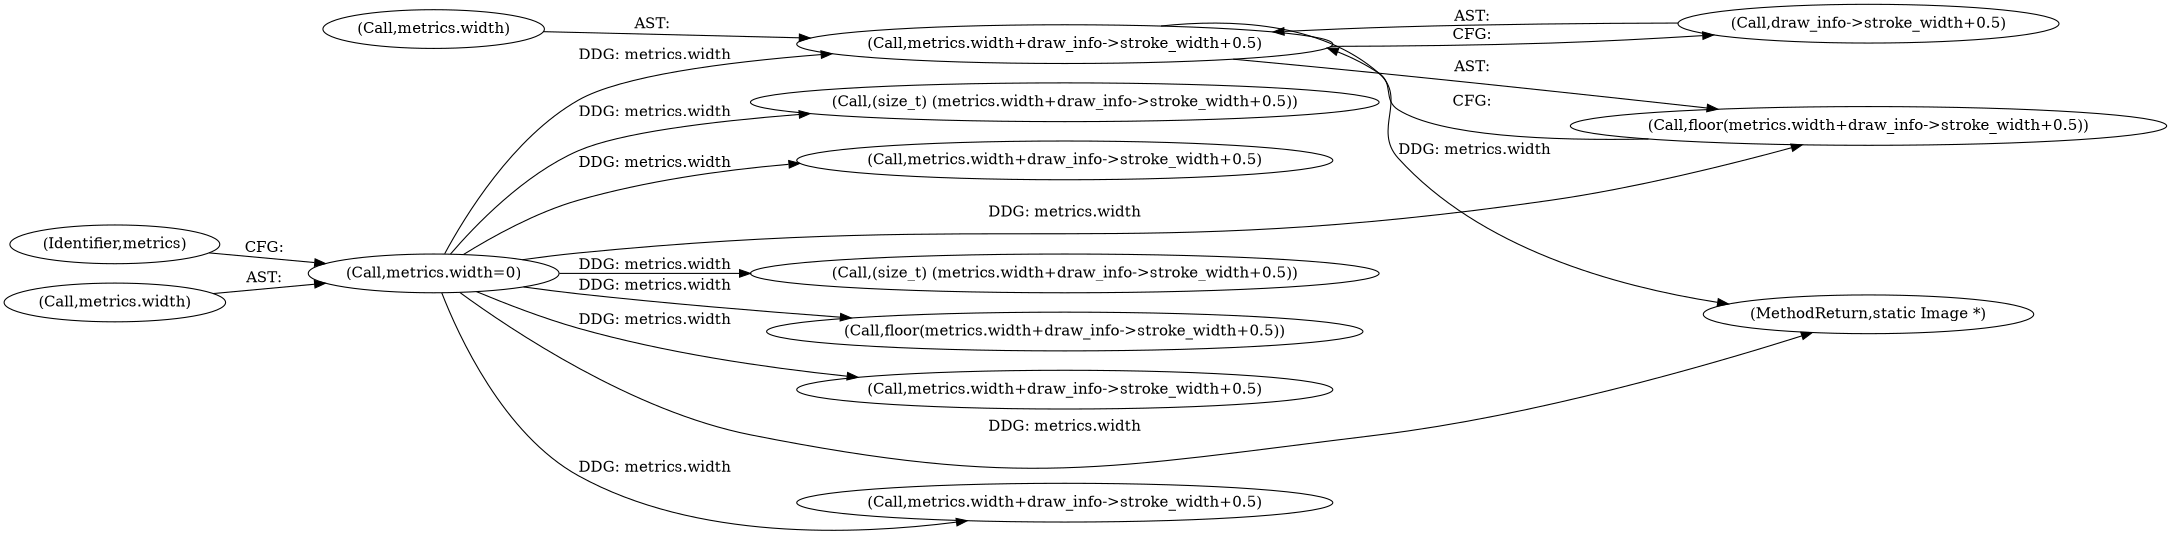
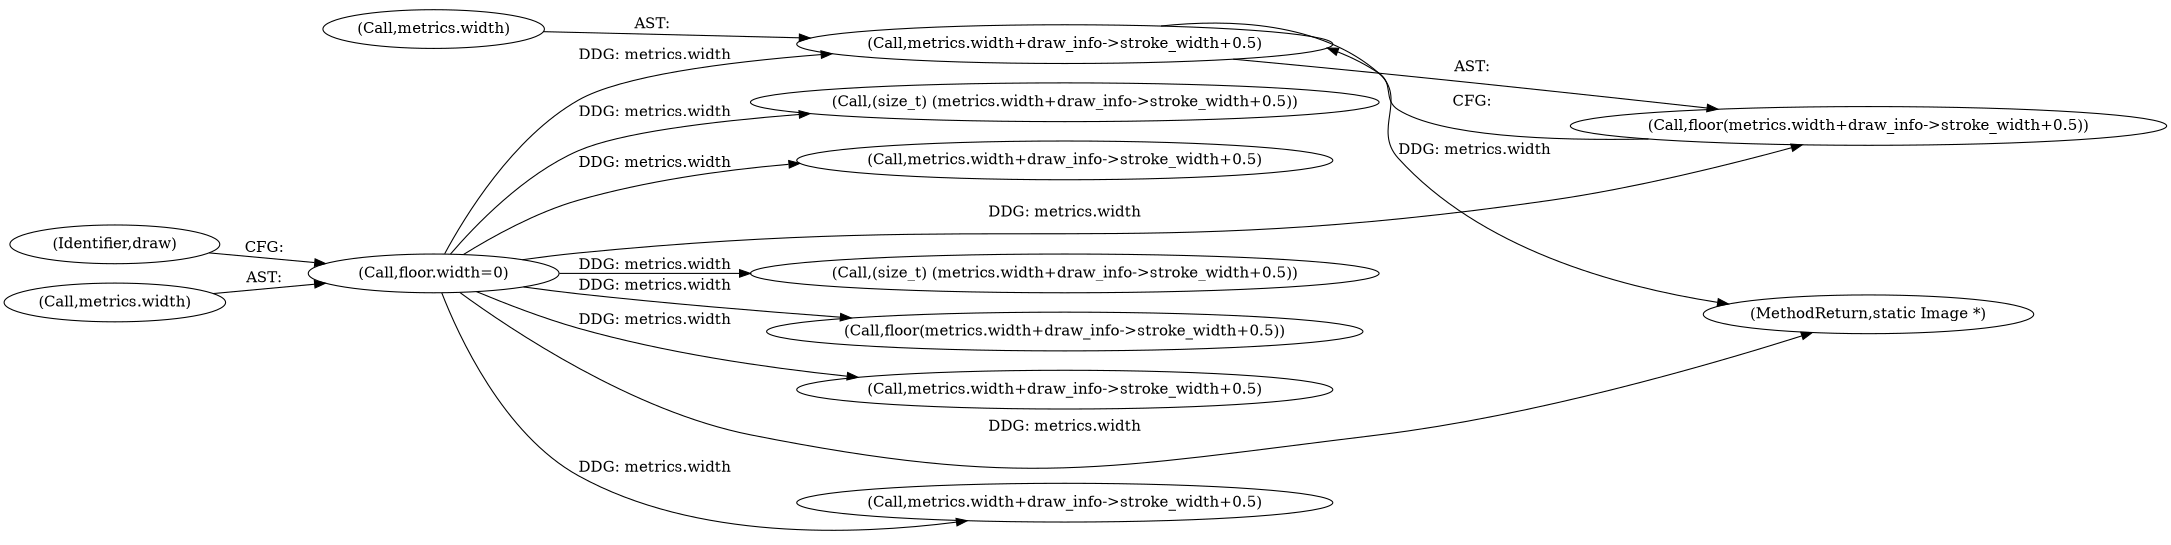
node "(Call,draw_info->stroke_width+0.5)": removed
node "(Identifier,metrics)": label "(Identifier,metrics)" -> "(Identifier,draw)"
node "(Call,metrics.width=0)": label "(Call,metrics.width=0)" -> "(Call,floor.width=0)"
